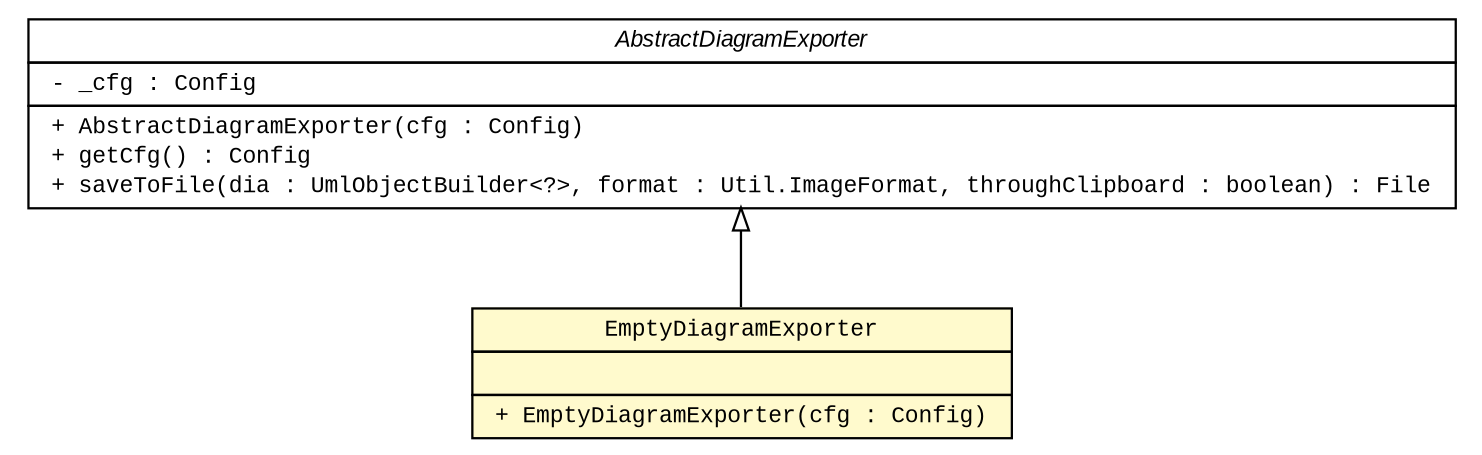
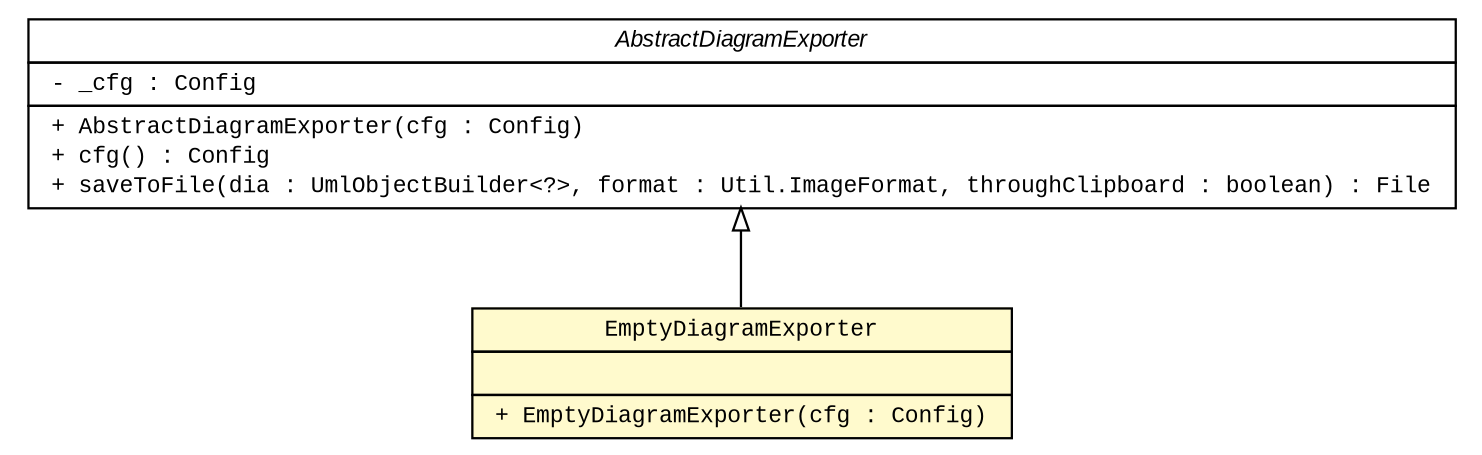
node "AbstractDiagramExporter": text "+ getCfg() : Config" -> "+ cfg() : Config"
